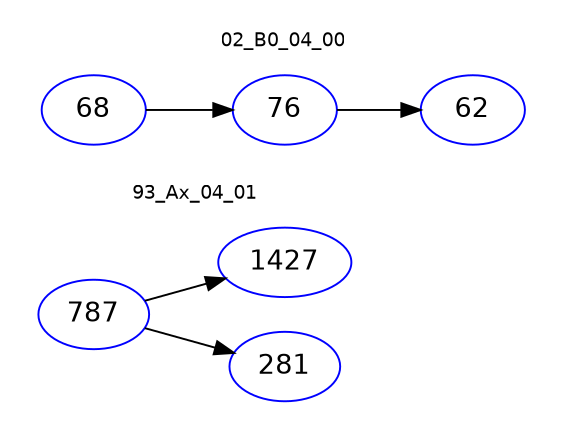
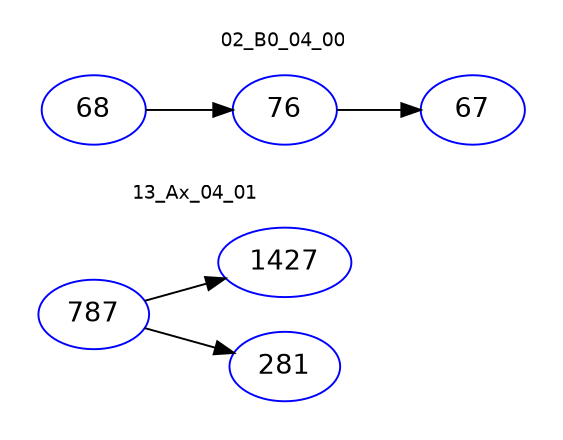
node "62": label "62" -> "67"
cluster "93_Ax_04_01": label "93_Ax_04_01" -> "13_Ax_04_01"
